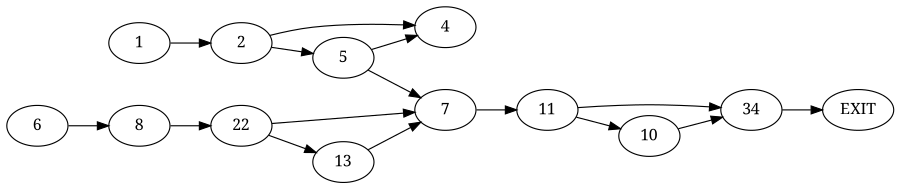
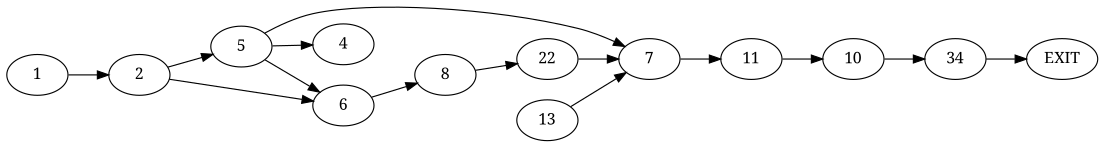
edge "2" -> "4": now "2" -> "6"
edge "5" -> "6": added
edge "11" -> "34": removed
edge "22" -> "13": removed
